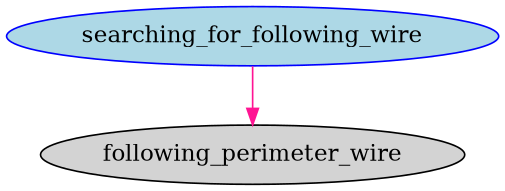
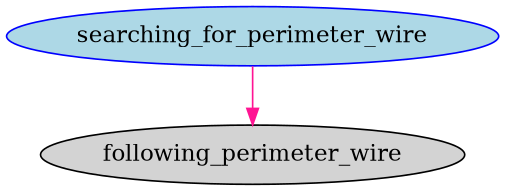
node "searching_for_following_wire": label "searching_for_following_wire" -> "searching_for_perimeter_wire"
